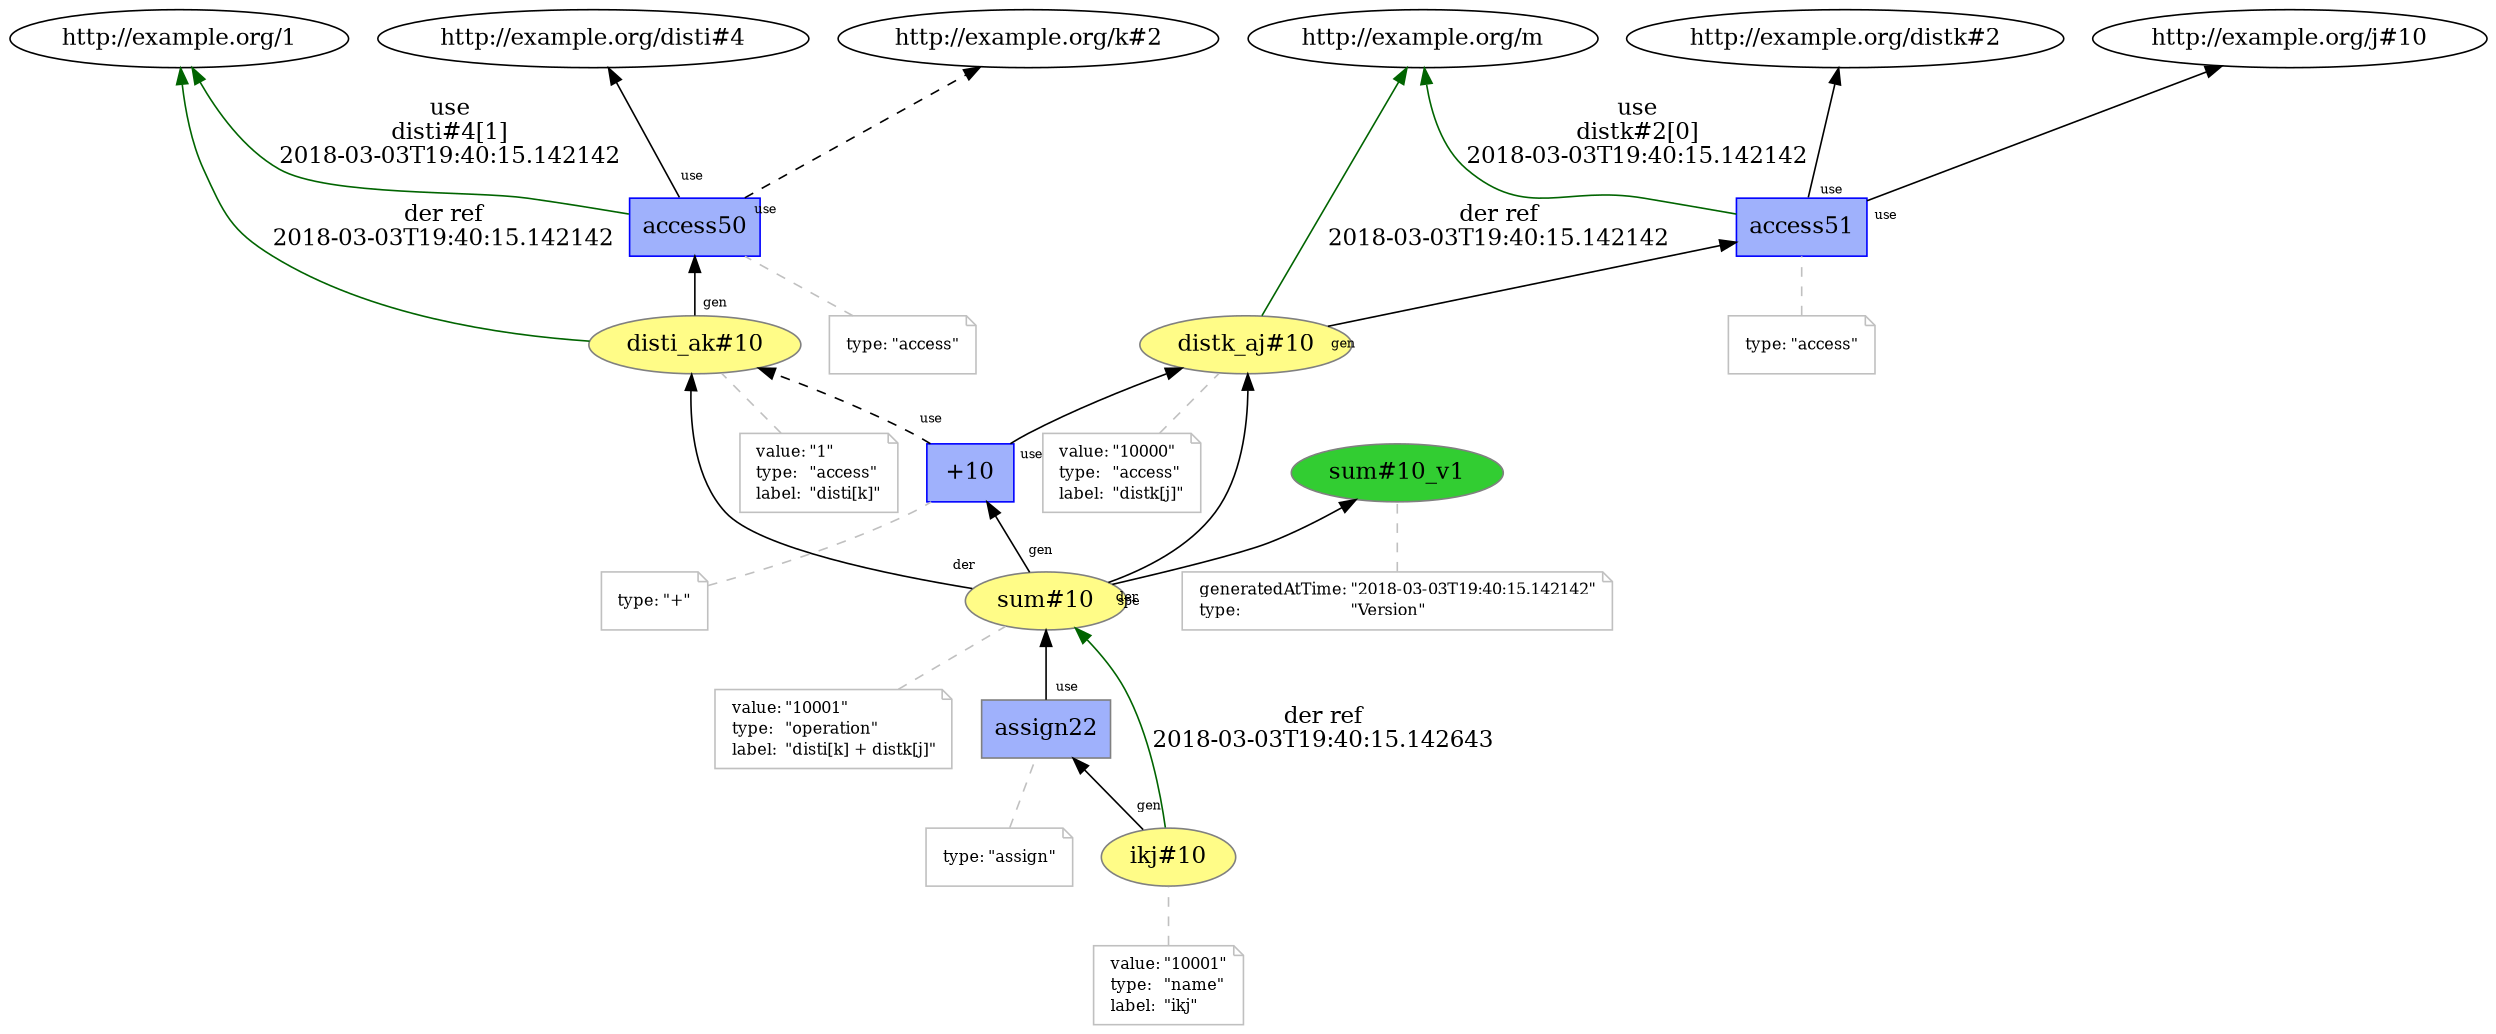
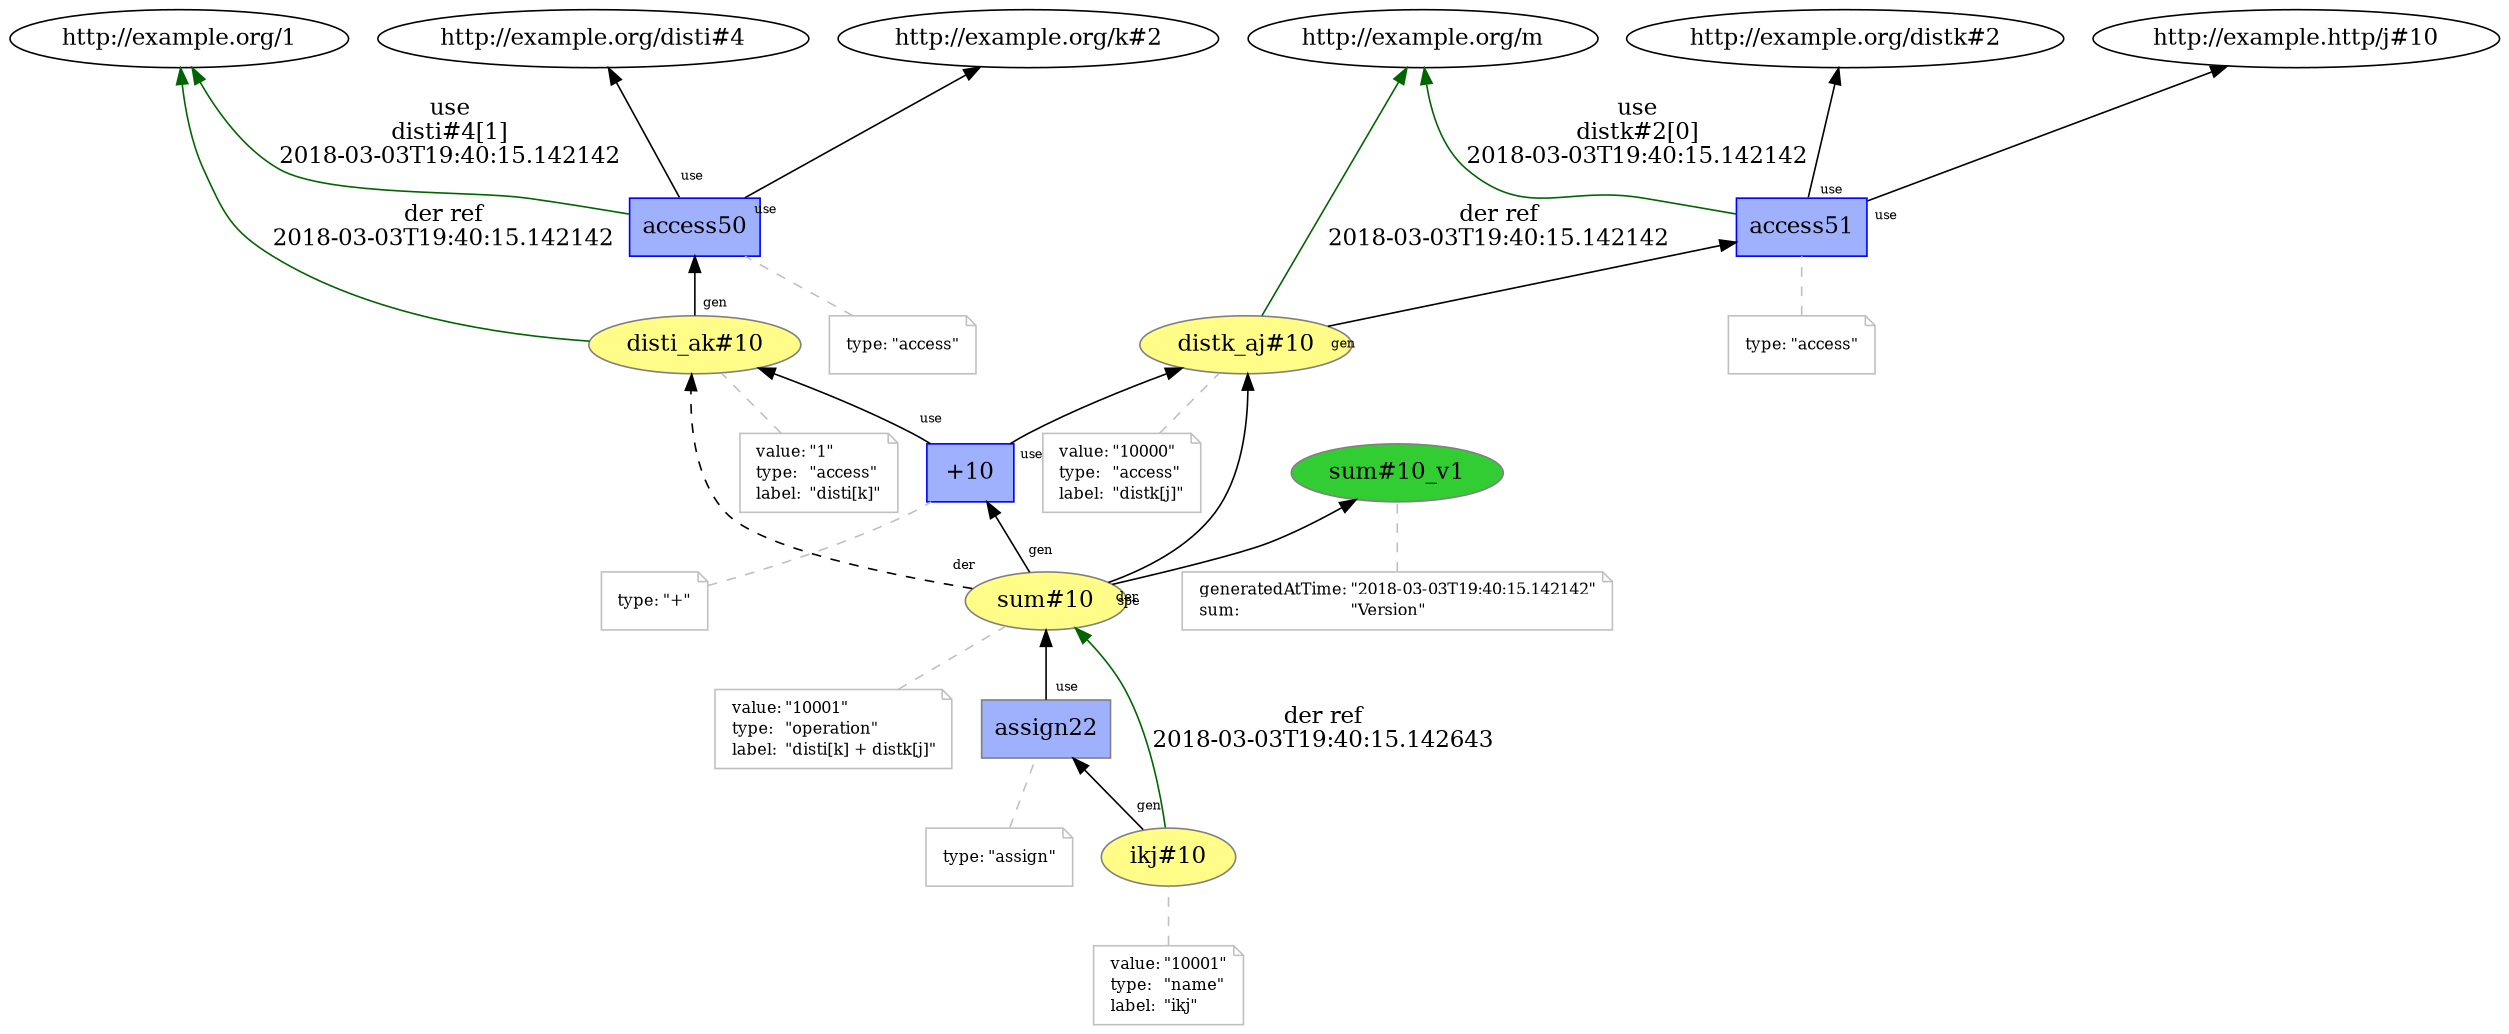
node "http://example.org/j#10": label "http://example.org/j#10" -> "http://example.http/j#10"
edge "access50" -> "http://example.org/k#2": style dashed -> solid
edge "+10" -> "disti_ak#10": style dashed -> solid
edge "sum#10" -> "disti_ak#10": style solid -> dashed
node "generatedAtTime:": text "type:" -> "sum:"
